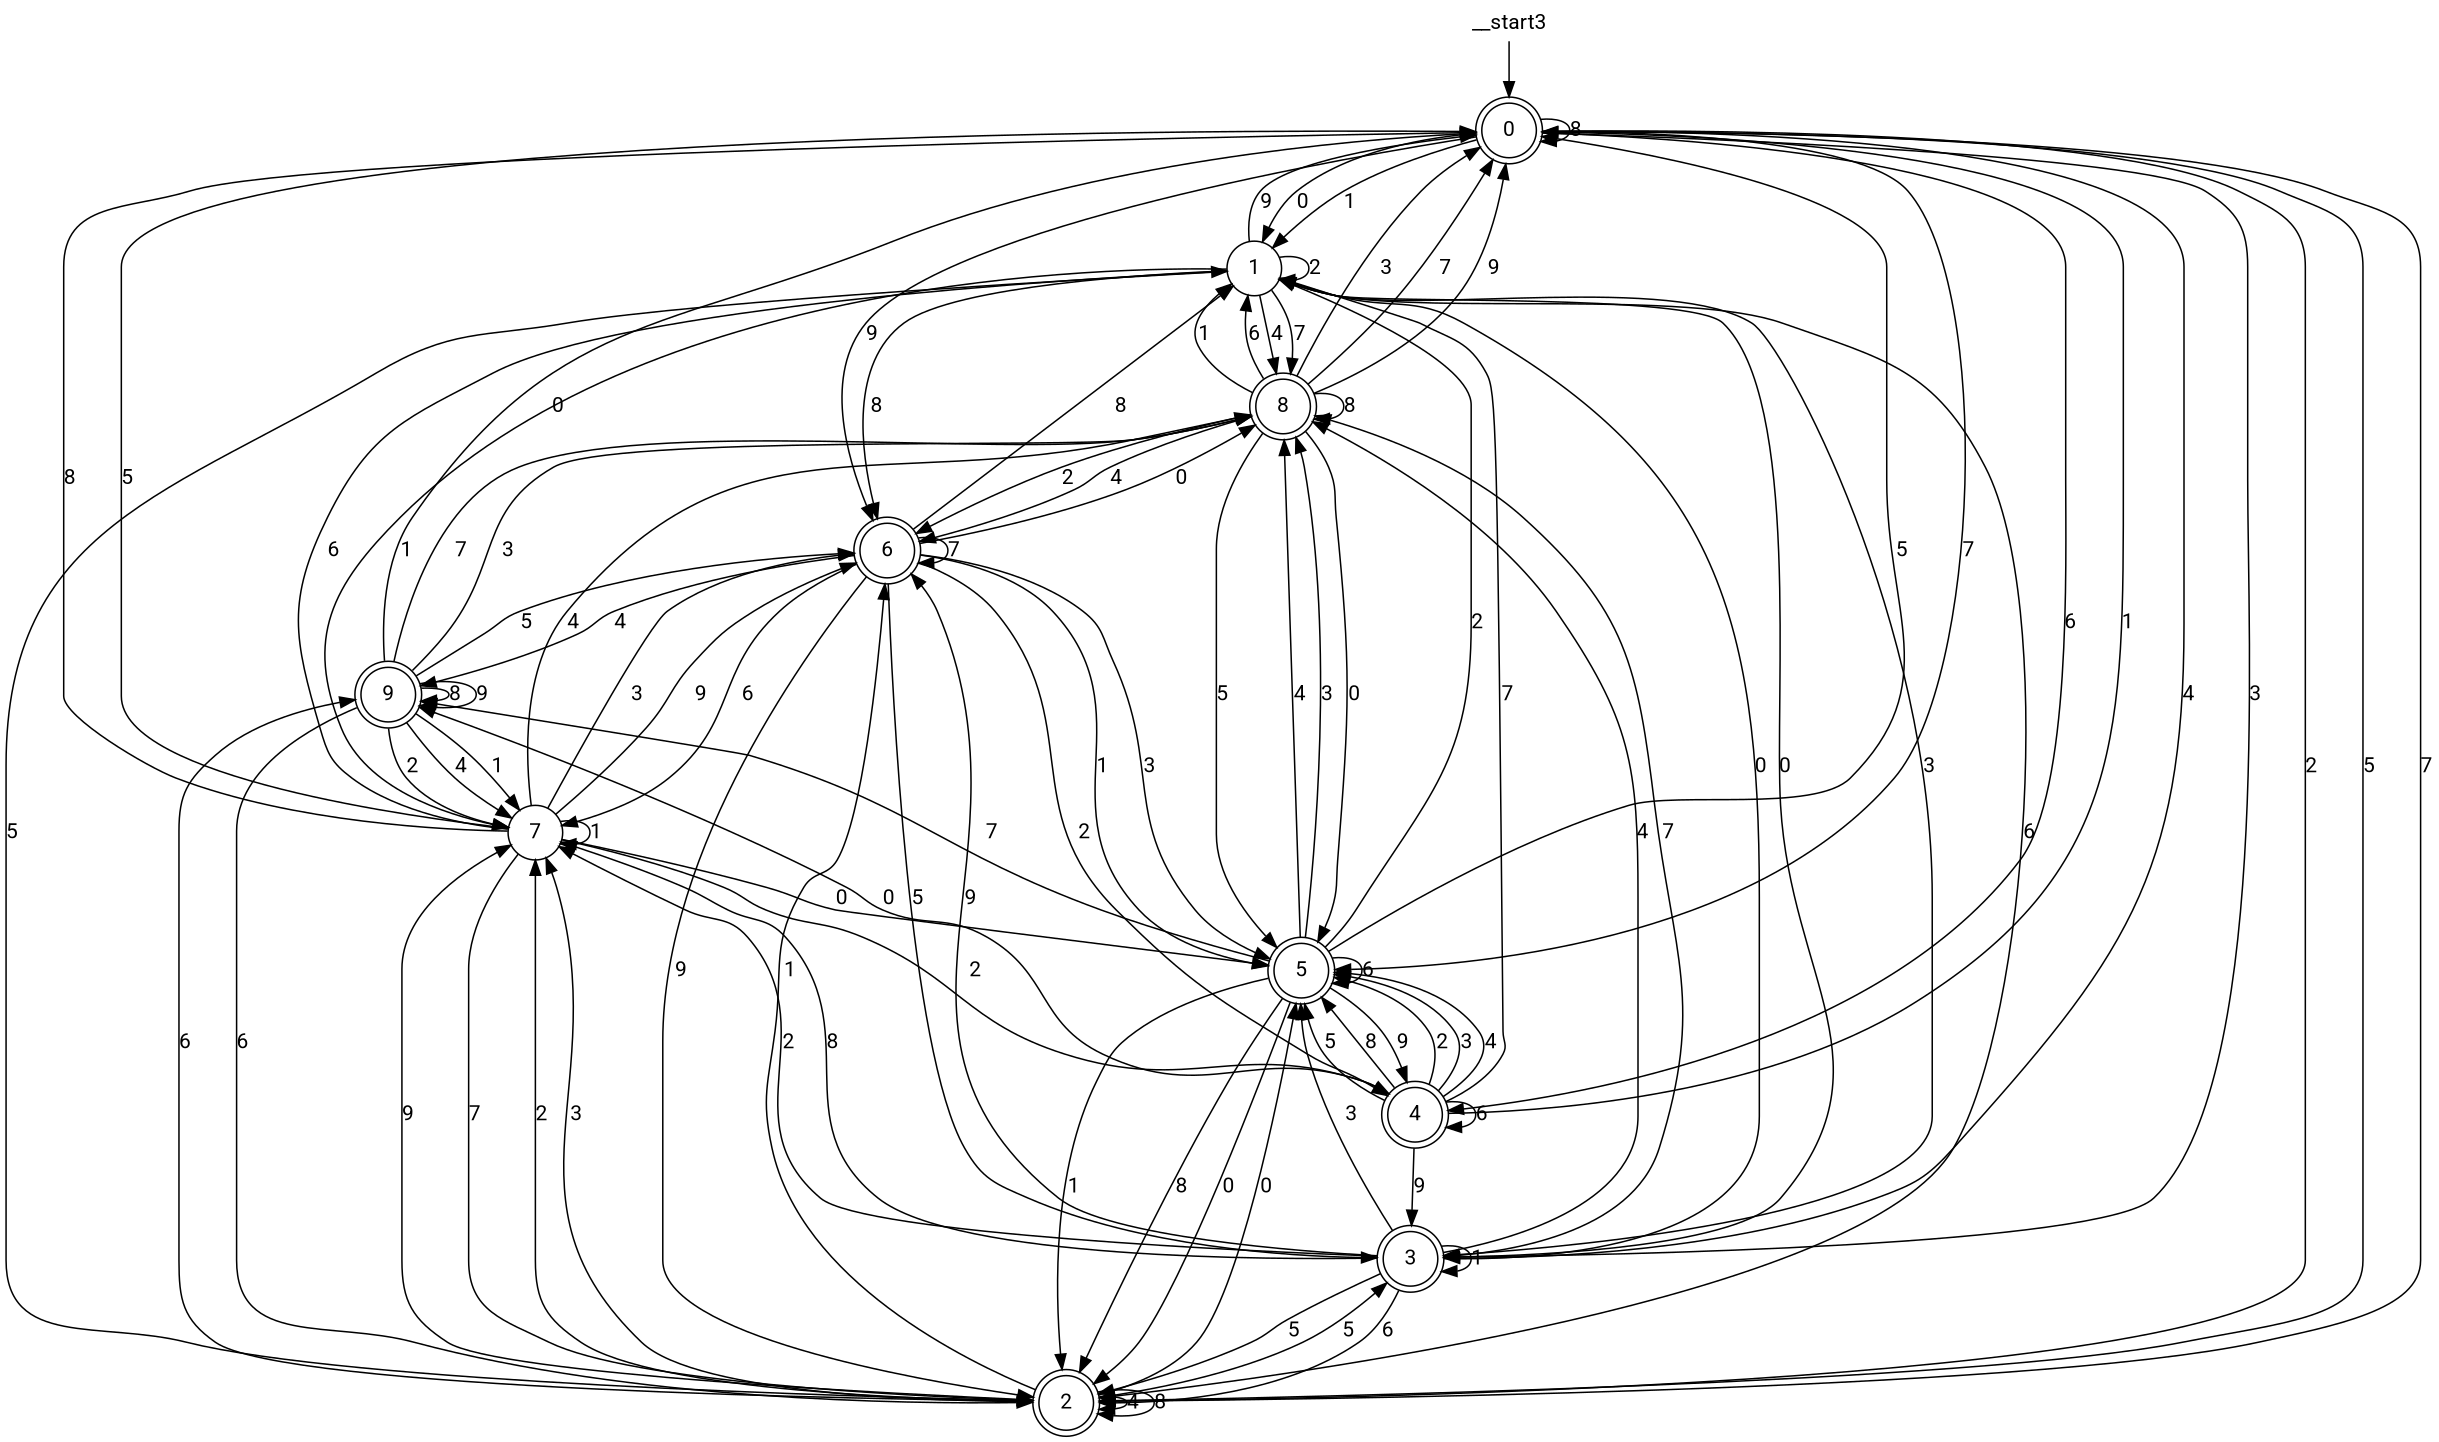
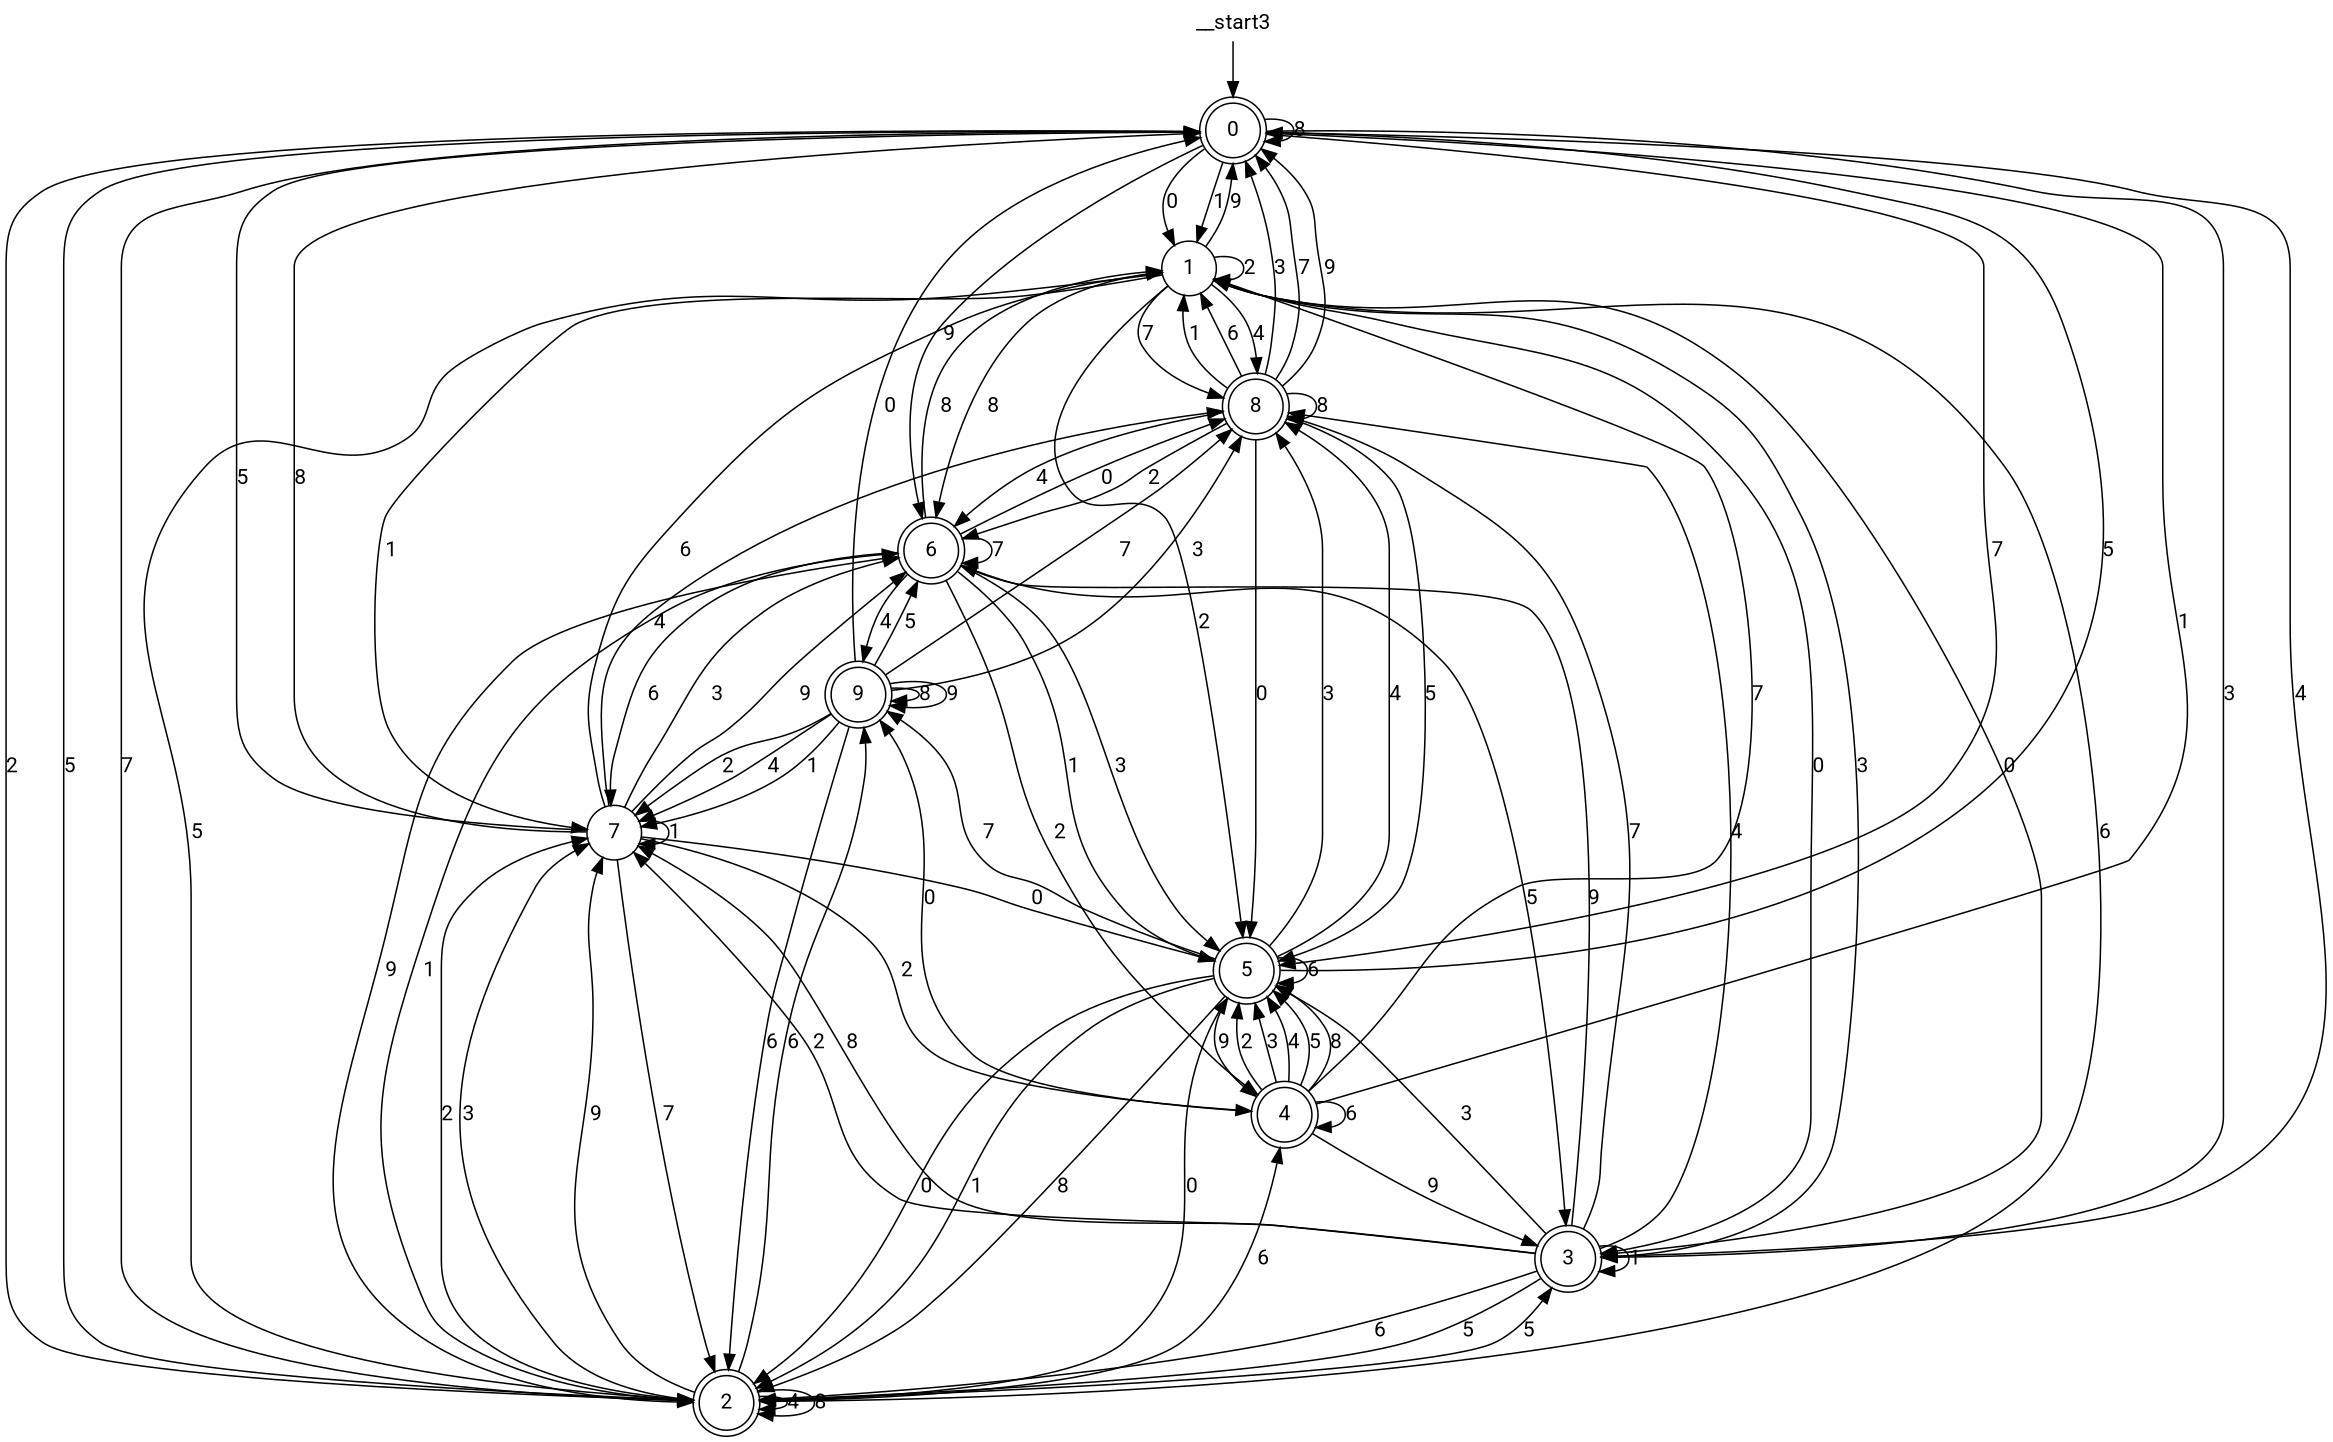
edge "5" -> "1": reversed
edge "0" -> "4": now "2" -> "4"
